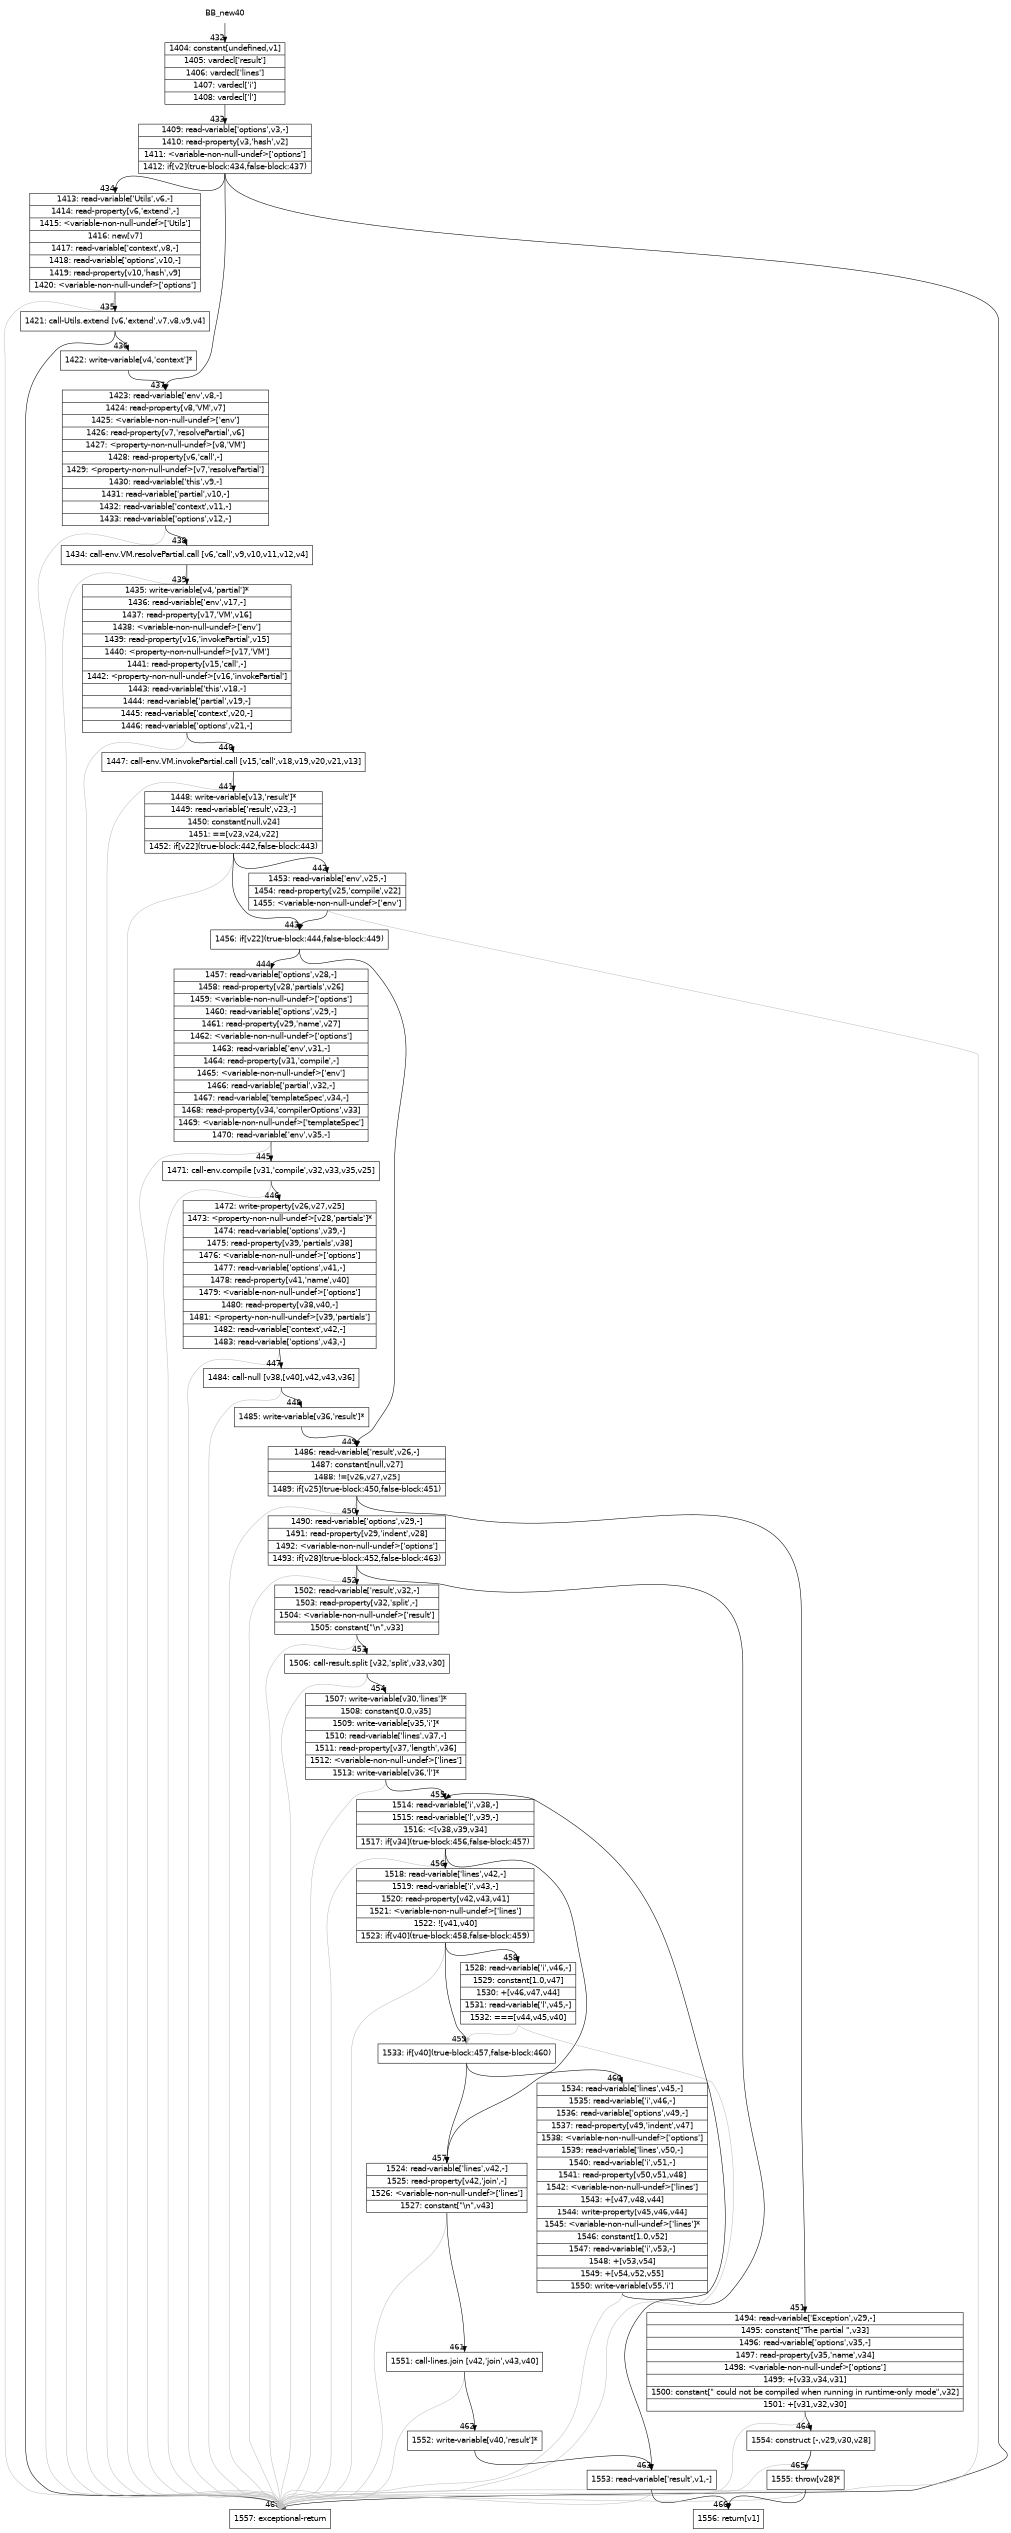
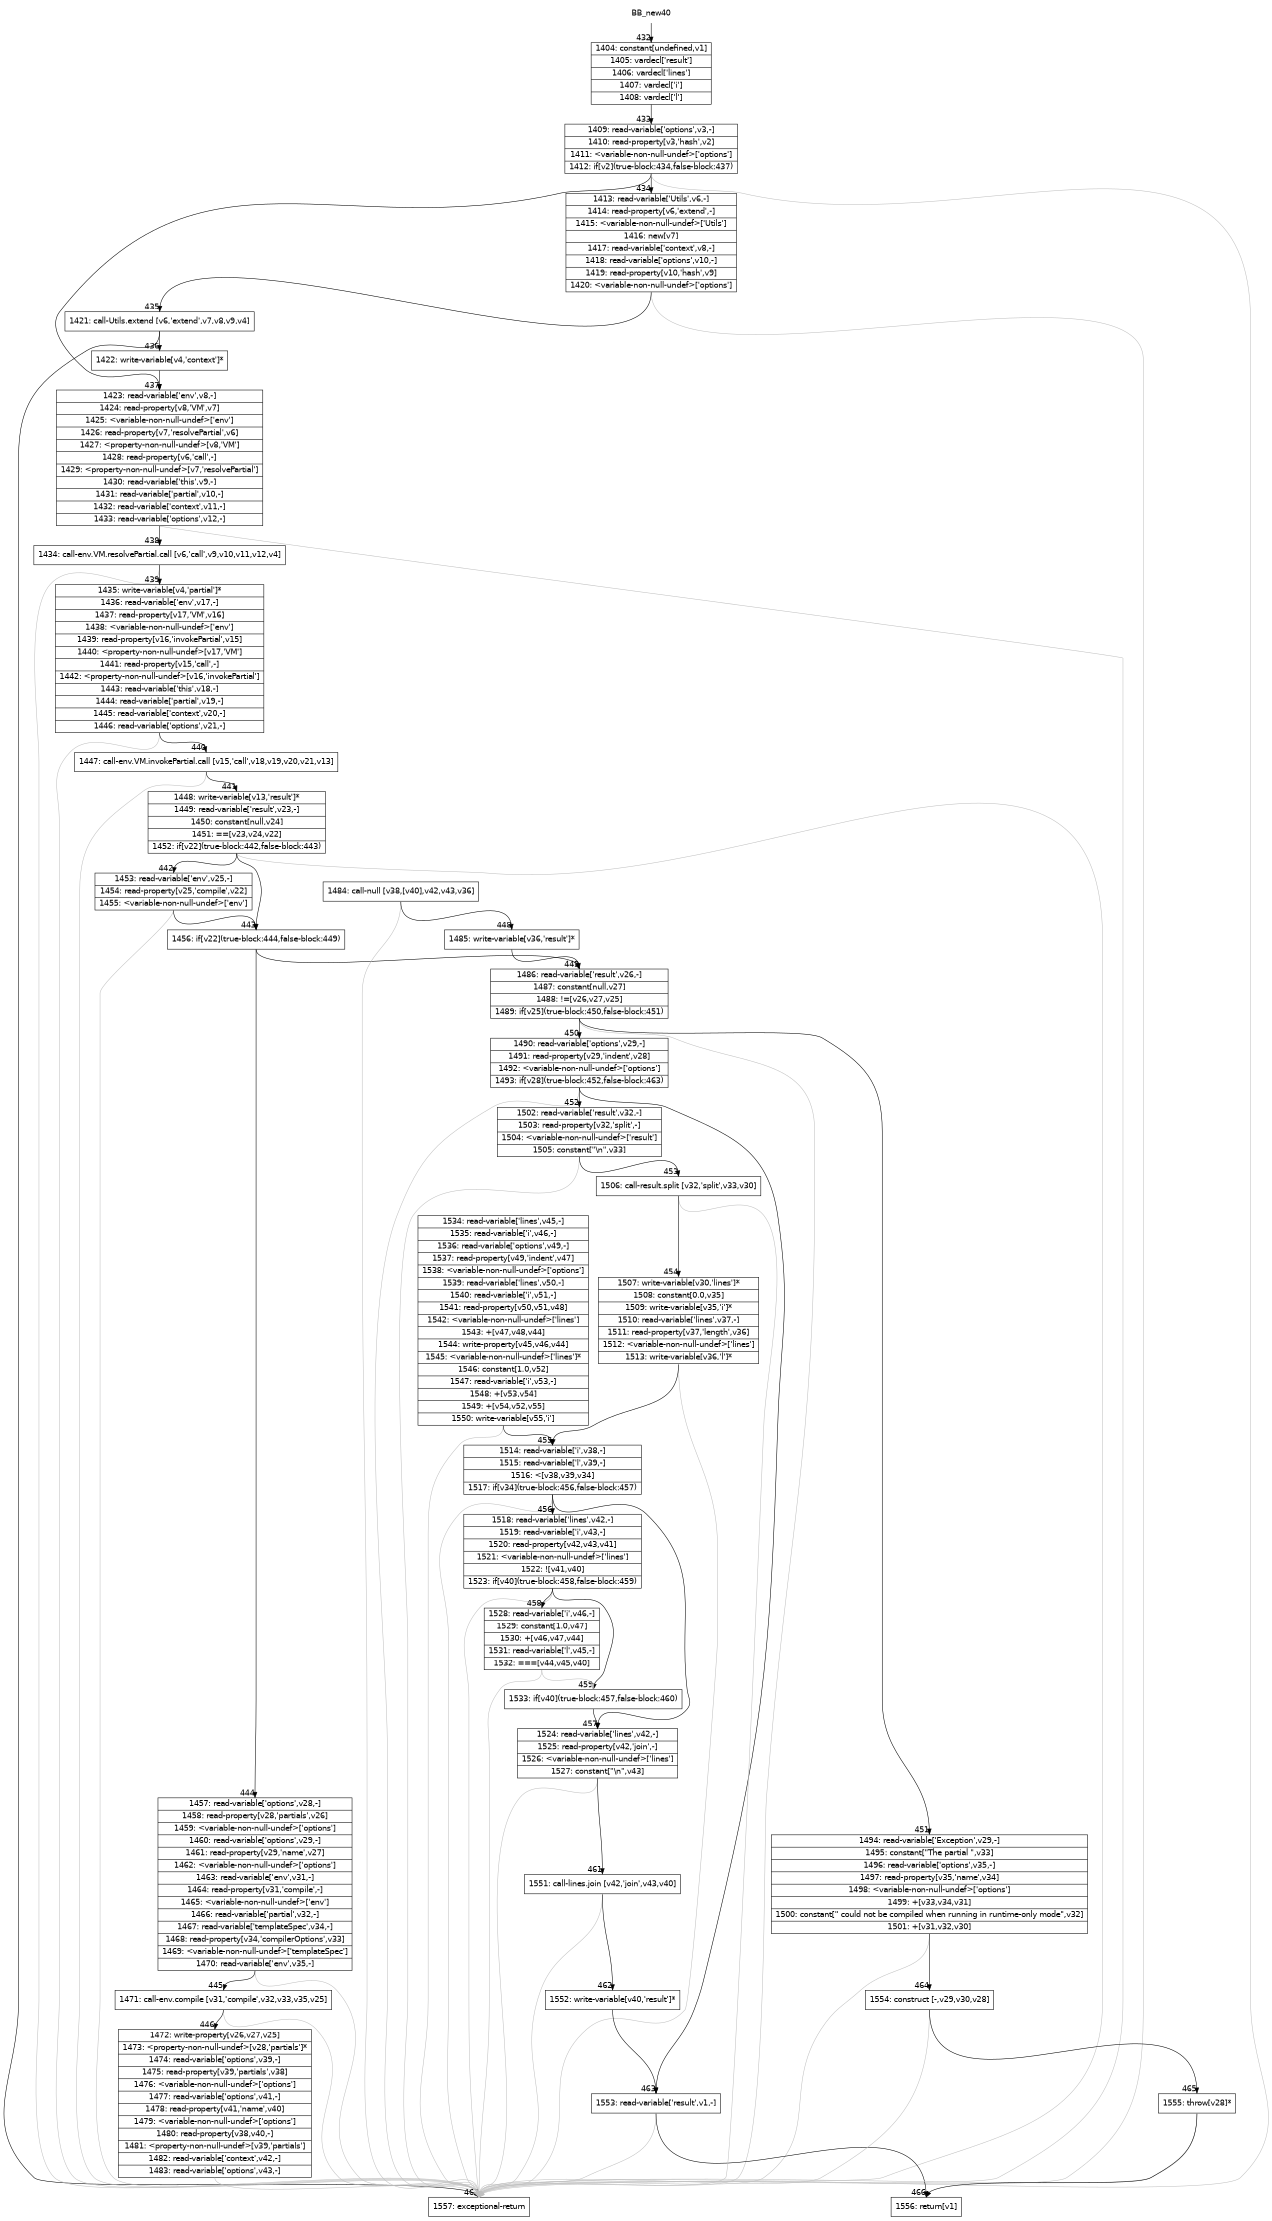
edge "1409: read-variable['options',v3,-]" -> "1557: exceptional-return": color black -> gray
edge "1472: write-property[v26,v27,v25]" -> "1484: call-null [v38,[v40],v42,v43,v36]": removed
edge "1533: if[v40](true-block:457,false-block:460)" -> "1534: read-variable['lines',v45,-]": removed
